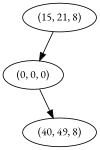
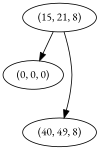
edge "(0, 0, 0)" -> "(40, 49, 8)": now "(15, 21, 8)" -> "(40, 49, 8)"
